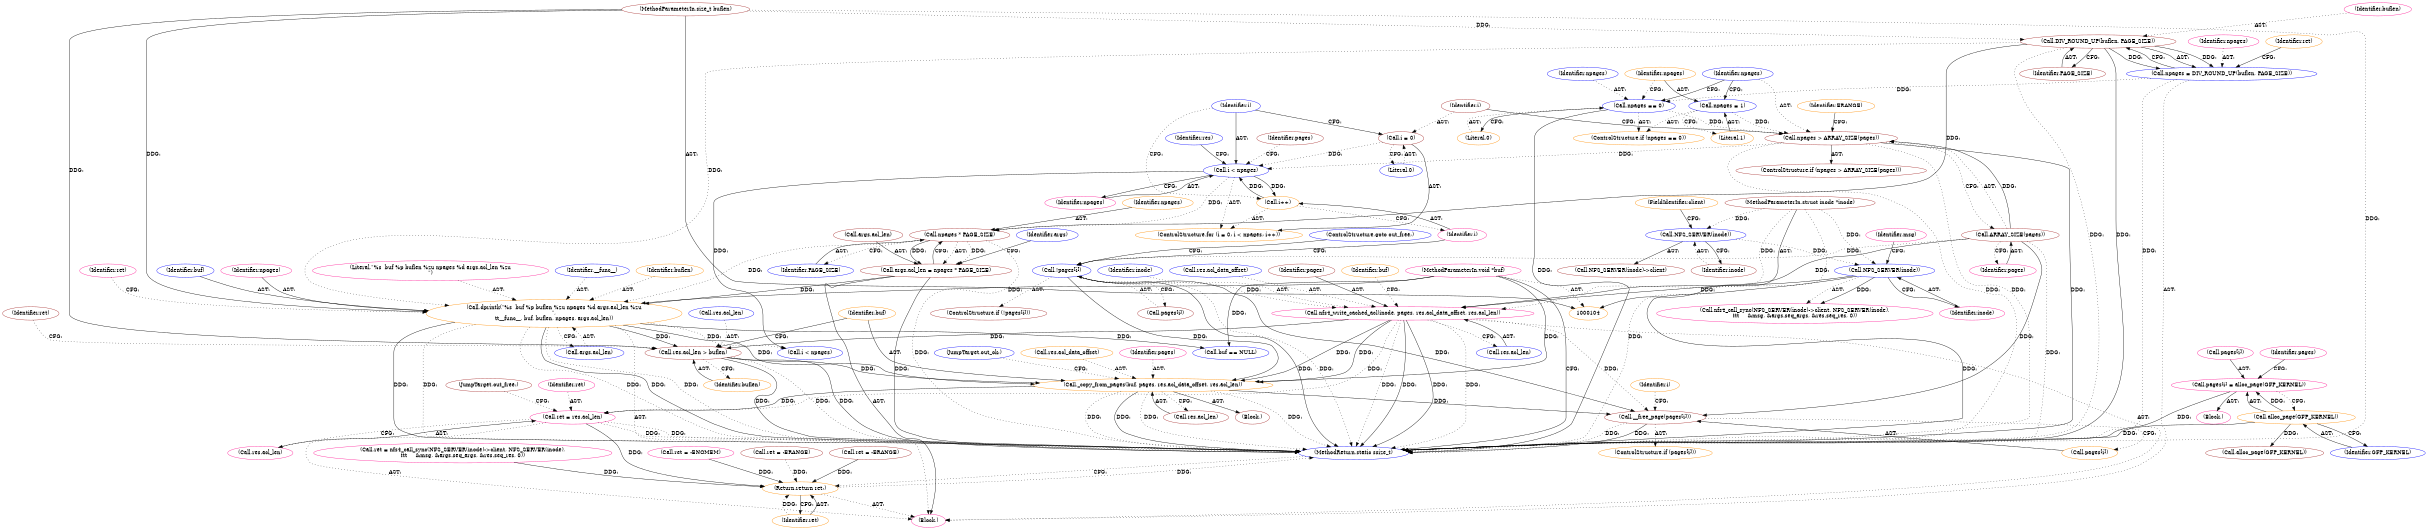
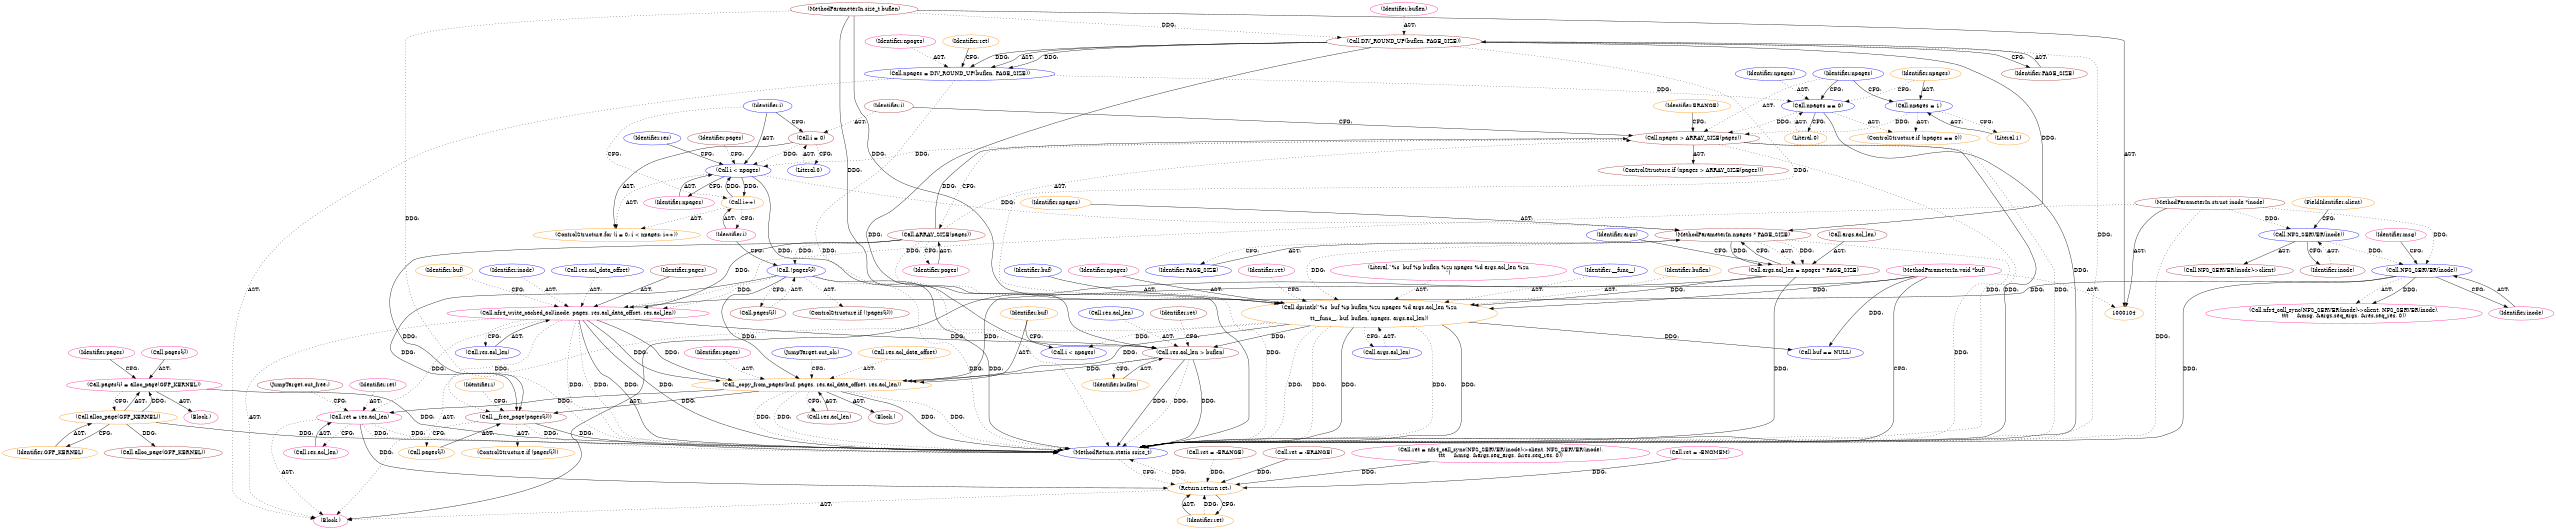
edge "(Call,npages = DIV_ROUND_UP(buflen, PAGE_SIZE))" -> "(Call,DIV_ROUND_UP(buflen, PAGE_SIZE))": removed, label "CFG:"
node "(Call,npages * PAGE_SIZE)": label "(Call,npages * PAGE_SIZE)" -> "(MethodParameterIn,npages * PAGE_SIZE)"
node "(ControlStructure,goto out_free;)": removed
node "(Identifier,GFP_KERNEL)": color blue -> darkorange
